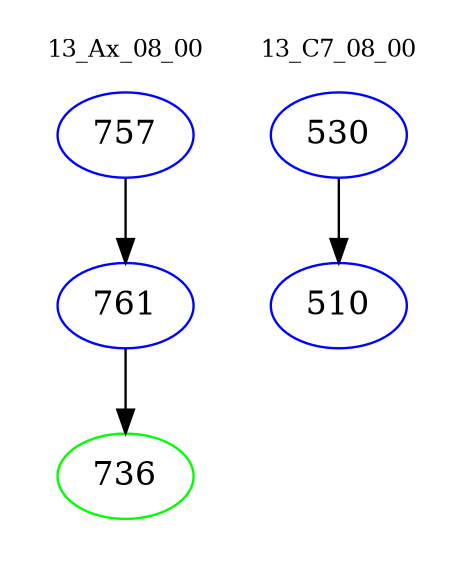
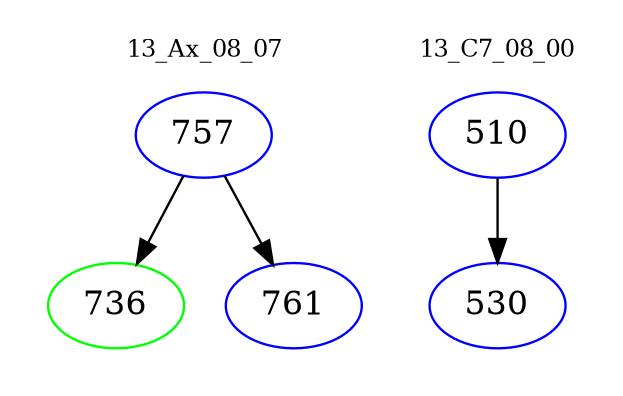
cluster "13_Ax_08_00": label "13_Ax_08_00" -> "13_Ax_08_07"
edge "530" -> "510": reversed
edge "761" -> "736": now "757" -> "736"
